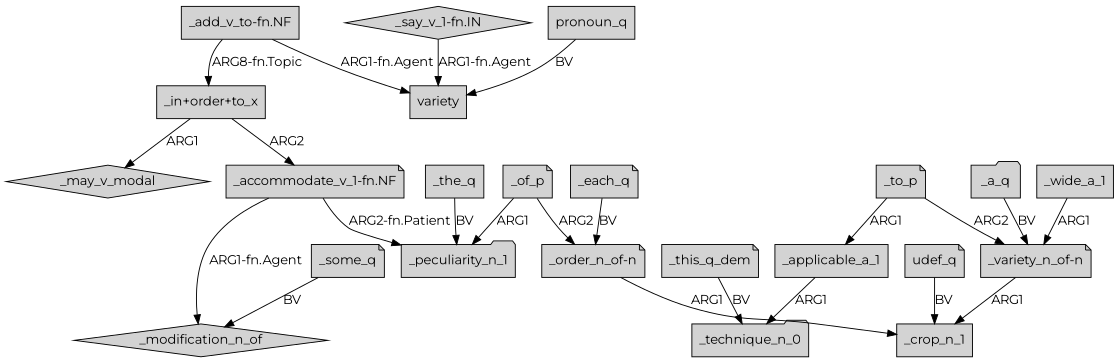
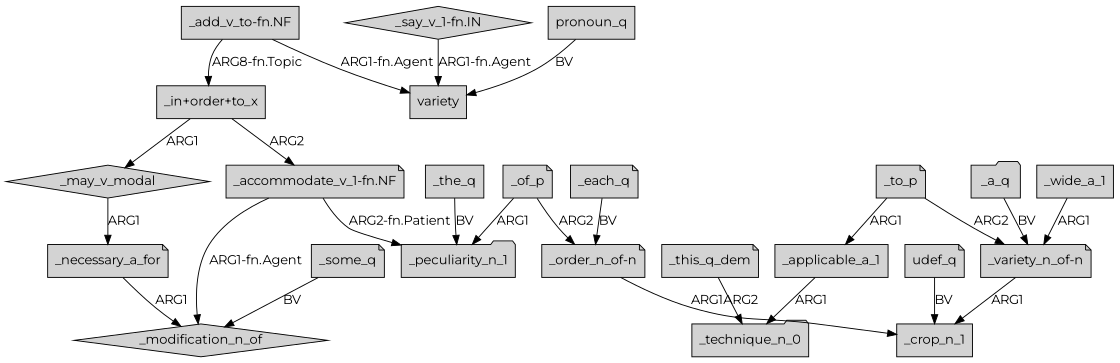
node "_necessary_a_for": added
edge "_this_q_dem" -> "_technique_n_0": label "BV" -> "ARG2"
